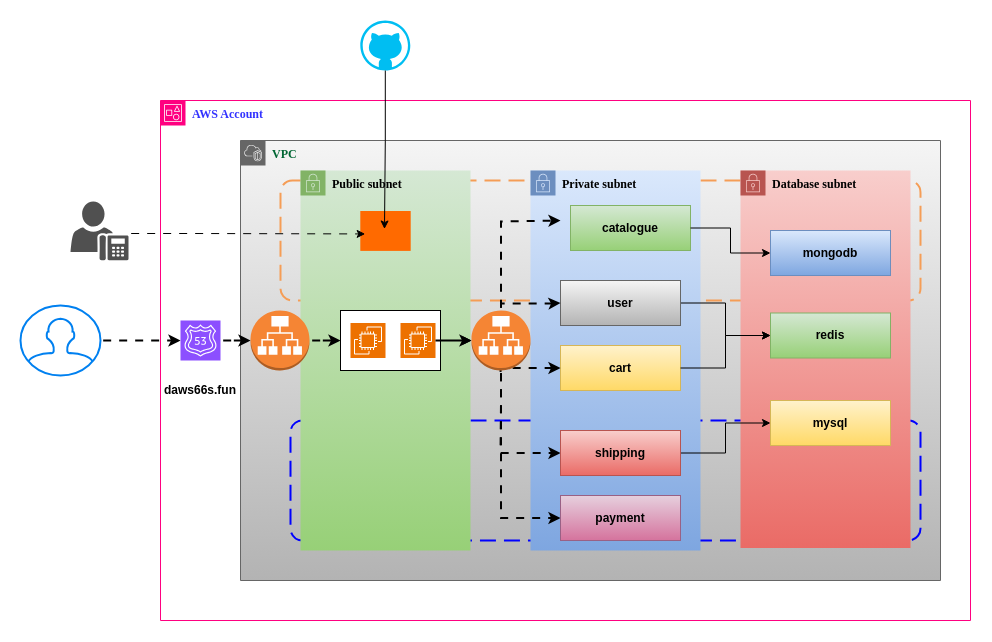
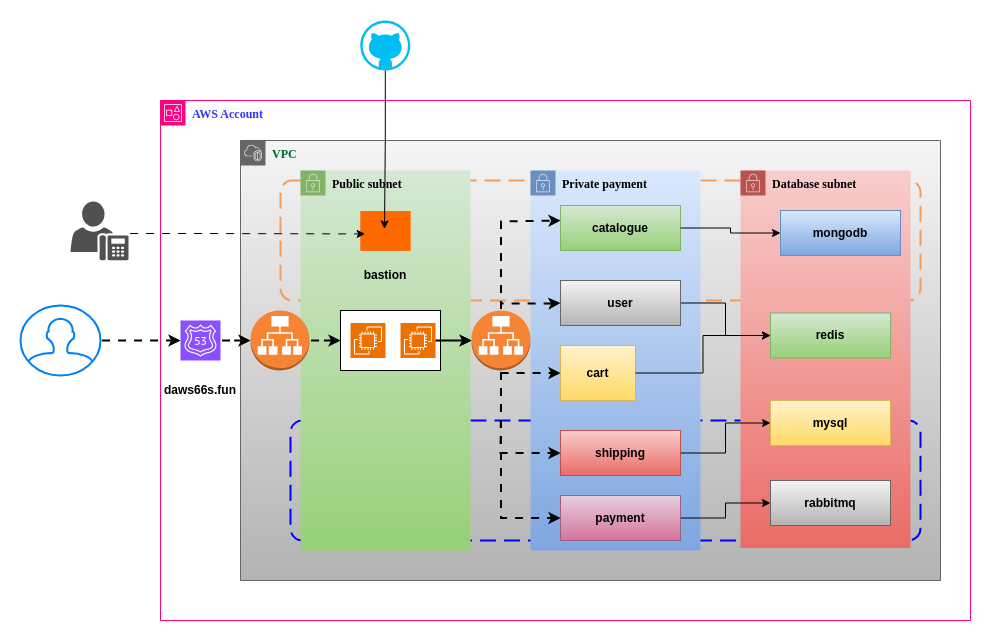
node "Private subnet": label "Private subnet" -> "Private payment"
node "catalogue": moved (631, 228) -> (621, 228)
node "mongodb": moved (831, 253) -> (841, 233)
node "bastion": added
node "cart": size 120x45 -> 75x55
node "rabbitmq": added
edge "payment" -> "rabbitmq": added
